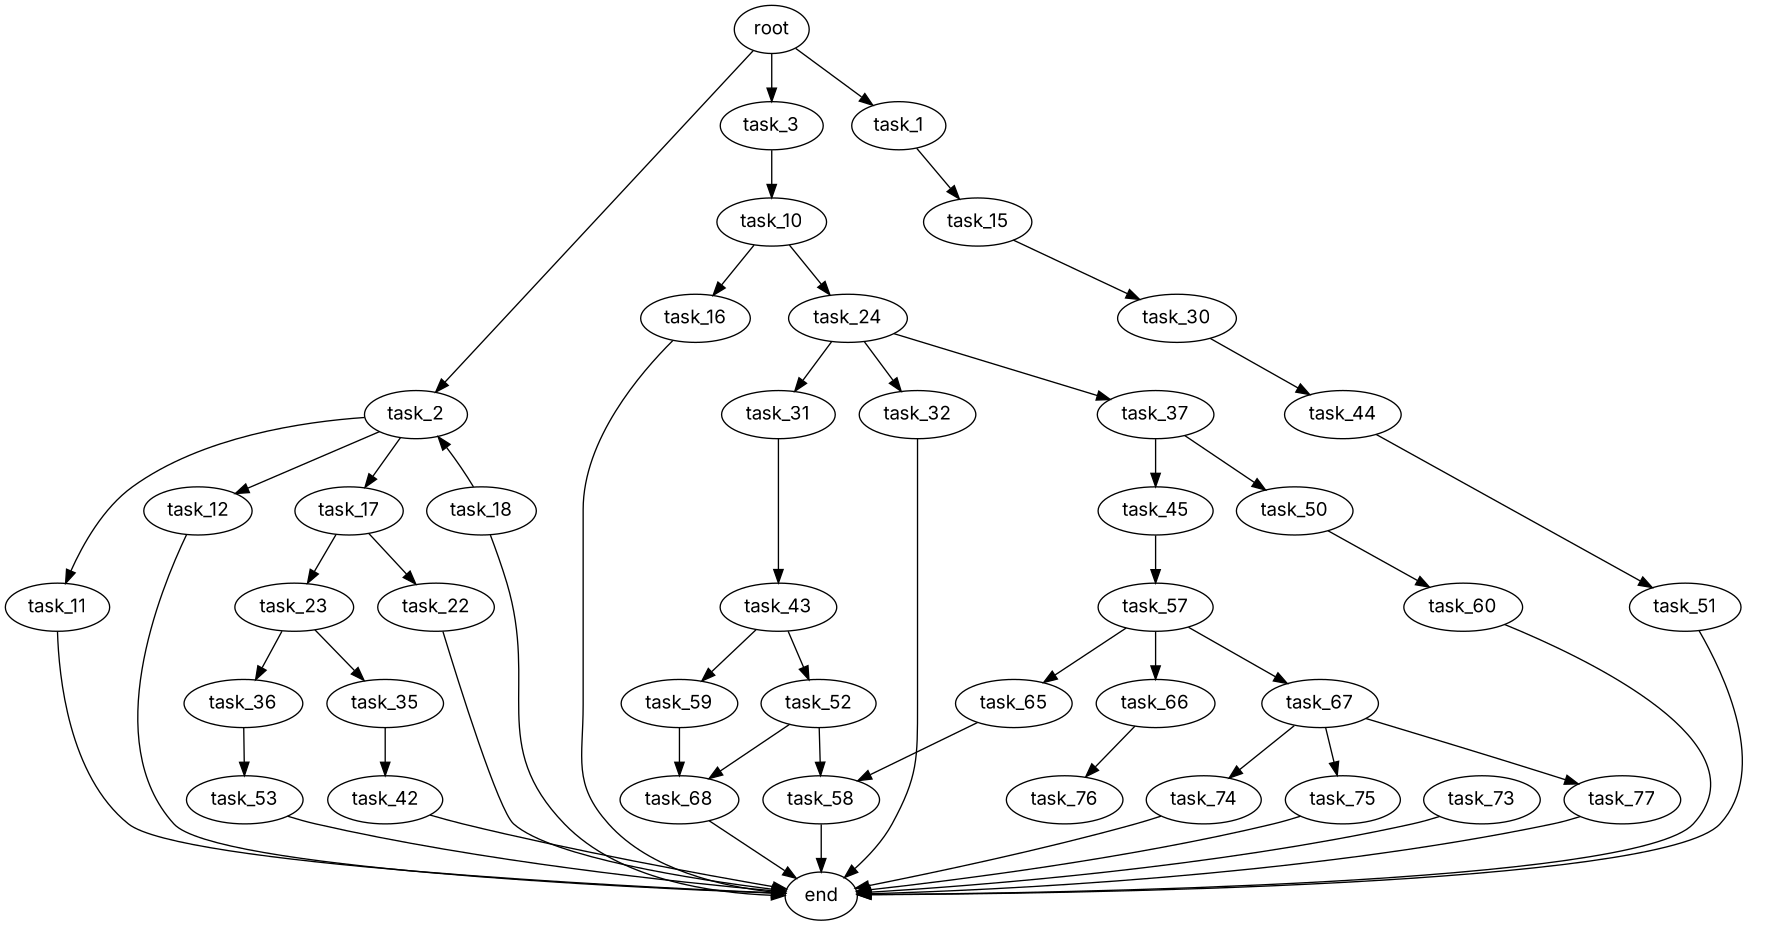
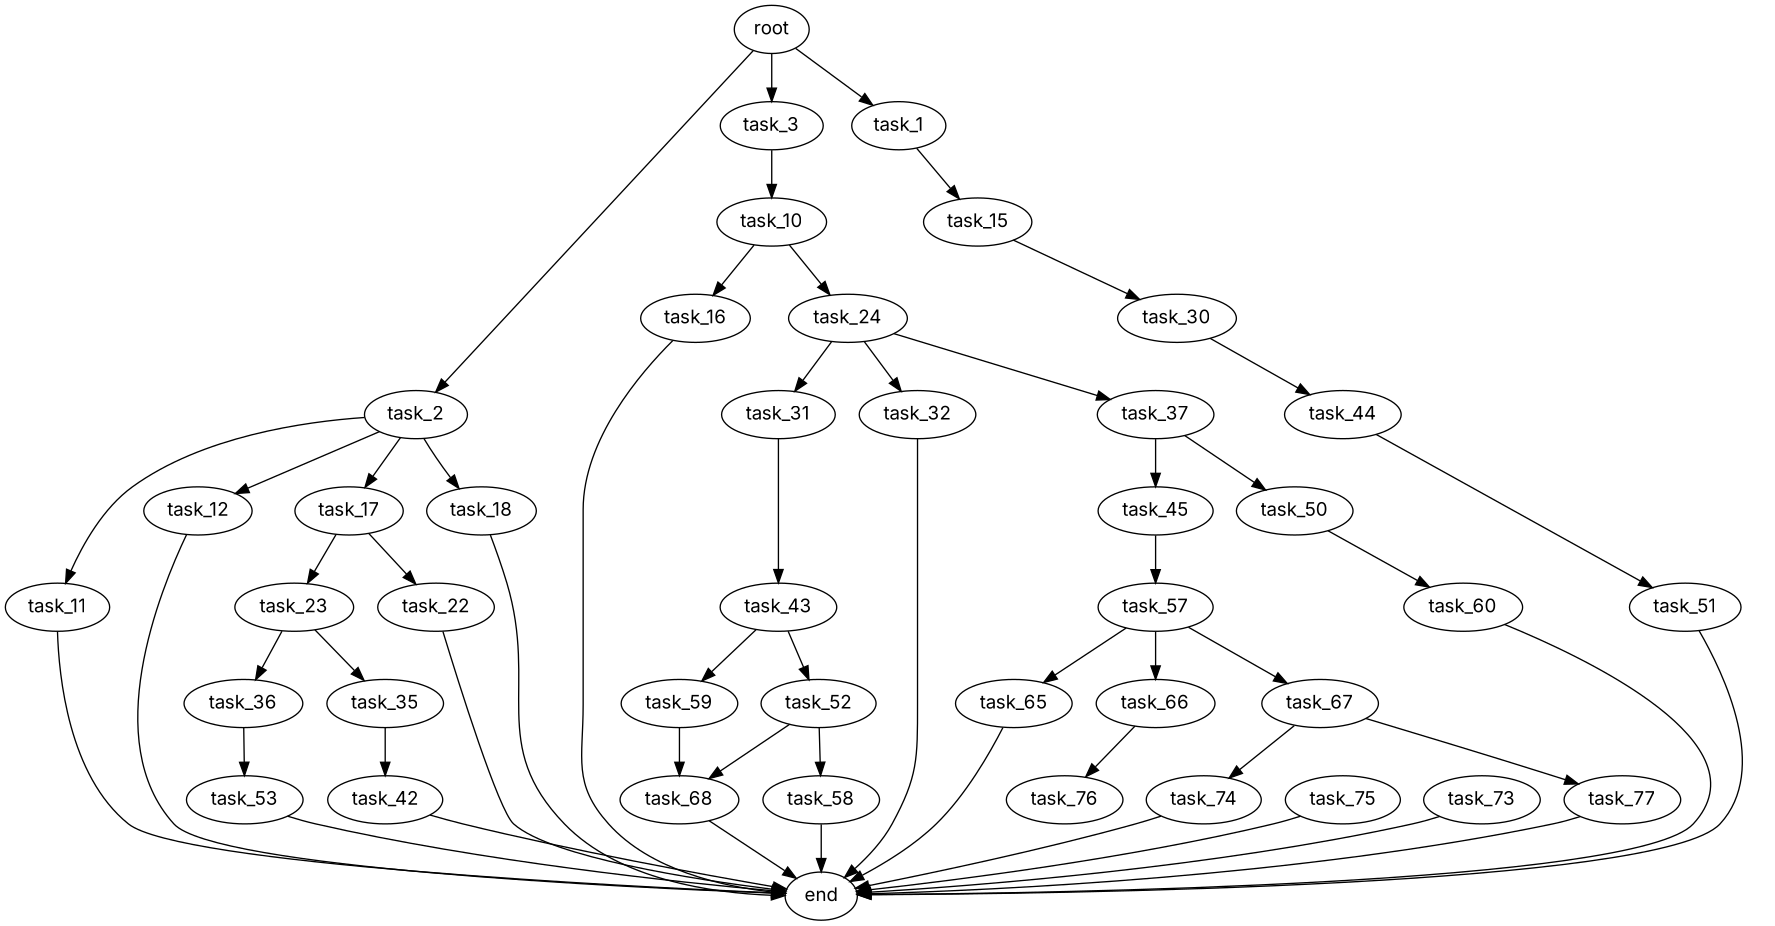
edge "task_18" -> "task_2": reversed
edge "task_67" -> "task_75": removed
edge "task_65" -> "task_58": now "task_65" -> "end"
